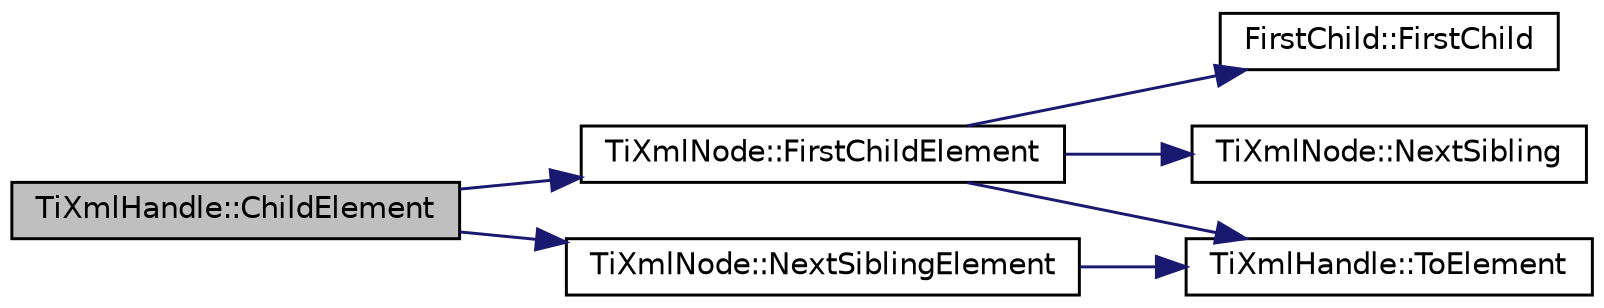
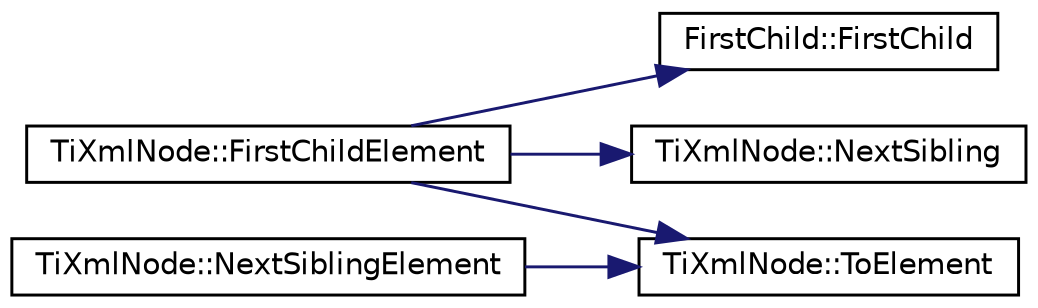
node "TiXmlHandle::ChildElement": removed
node "TiXmlHandle::ToElement": label "TiXmlHandle::ToElement" -> "TiXmlNode::ToElement"
